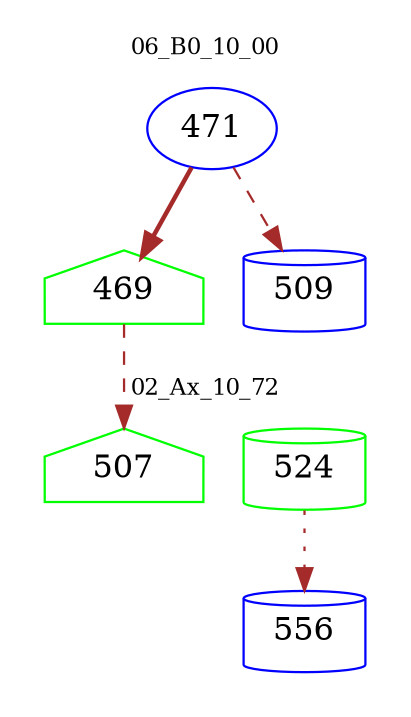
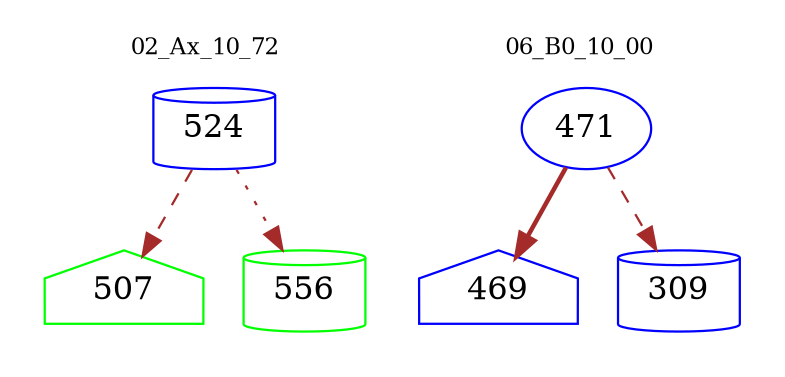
node "469": color green -> blue
node "509": label "509" -> "309"
edge "469" -> "507": now "524" -> "507"
node "524": color green -> blue
node "556": color blue -> green
